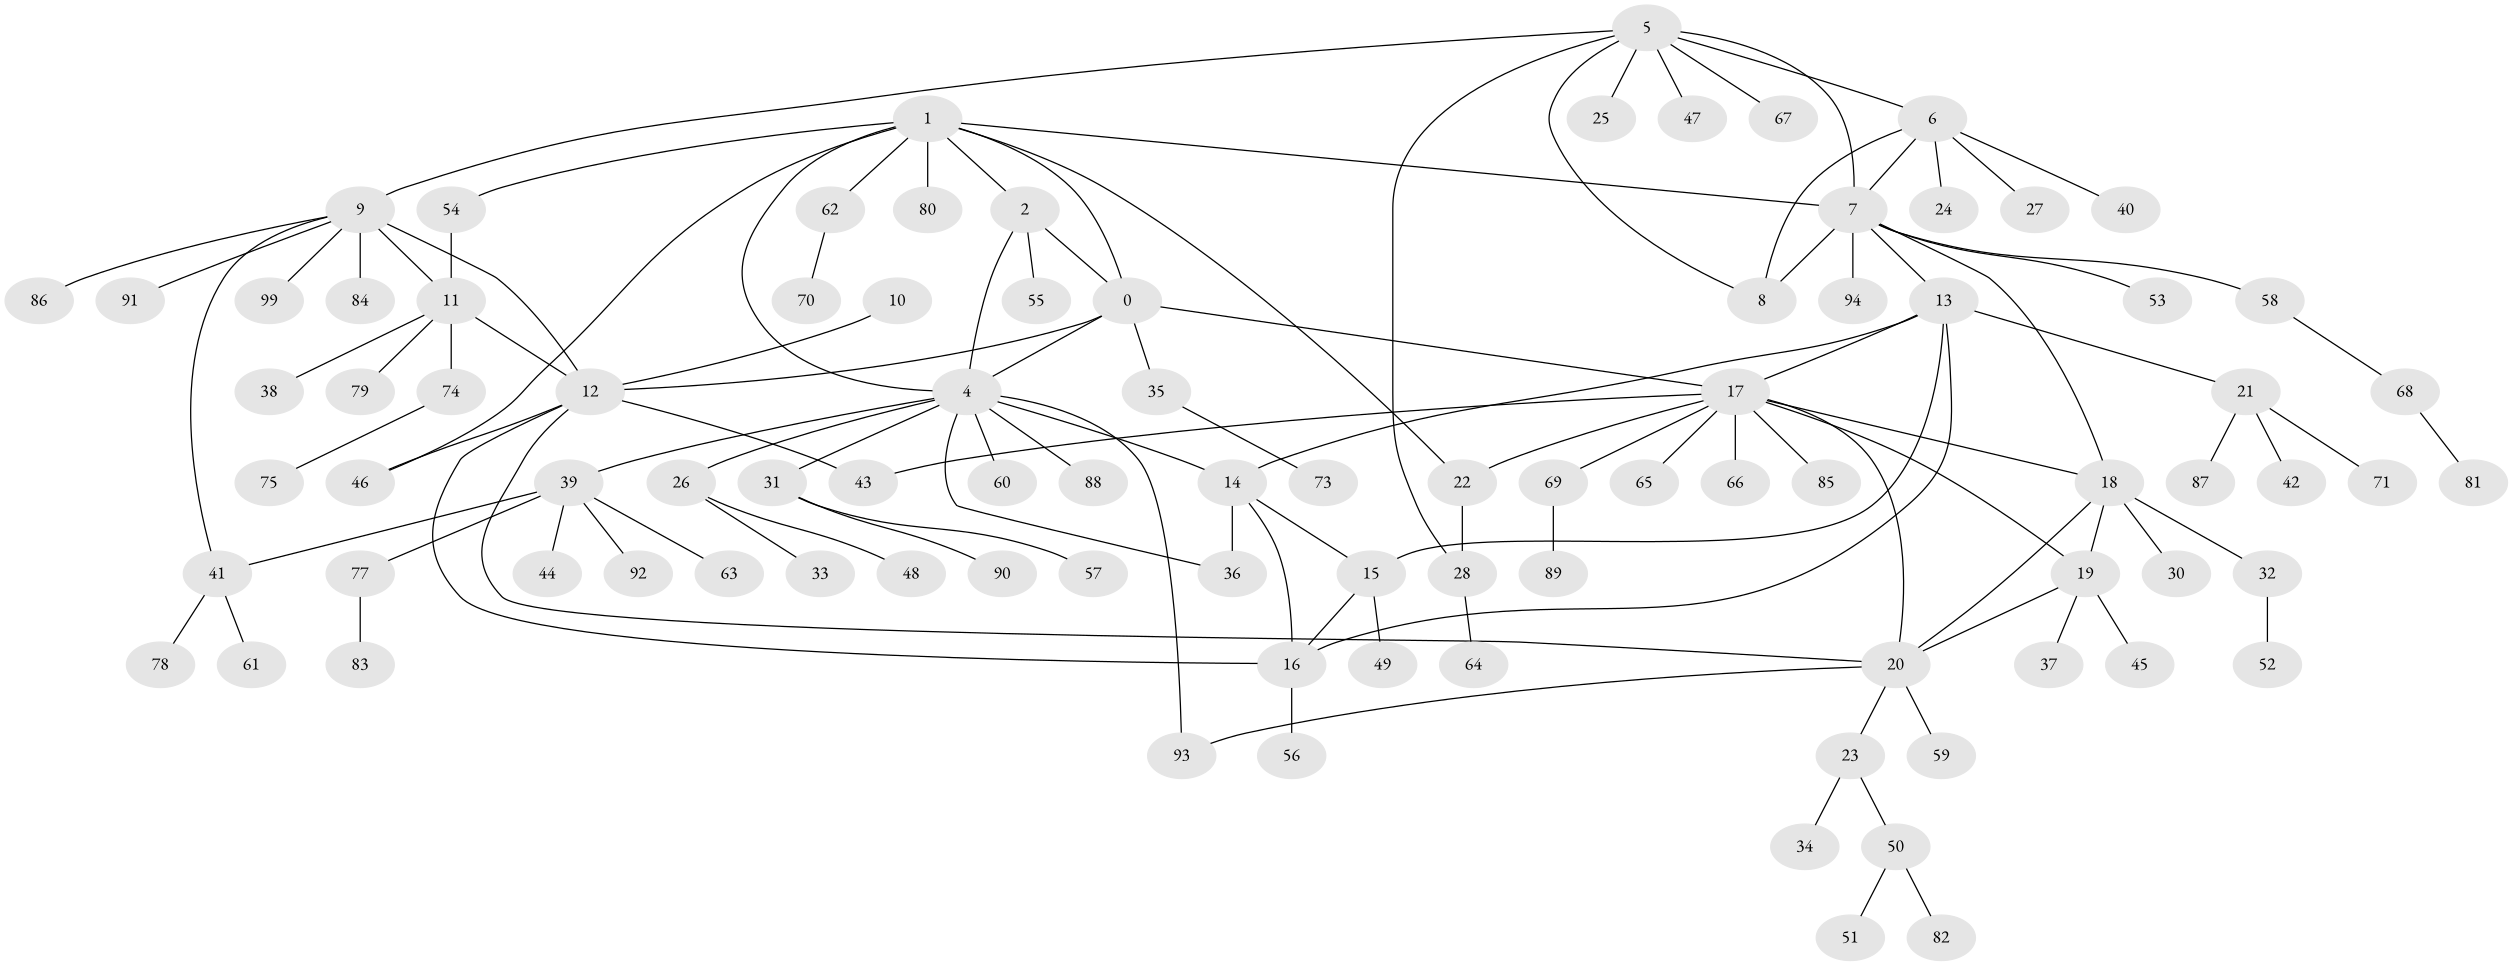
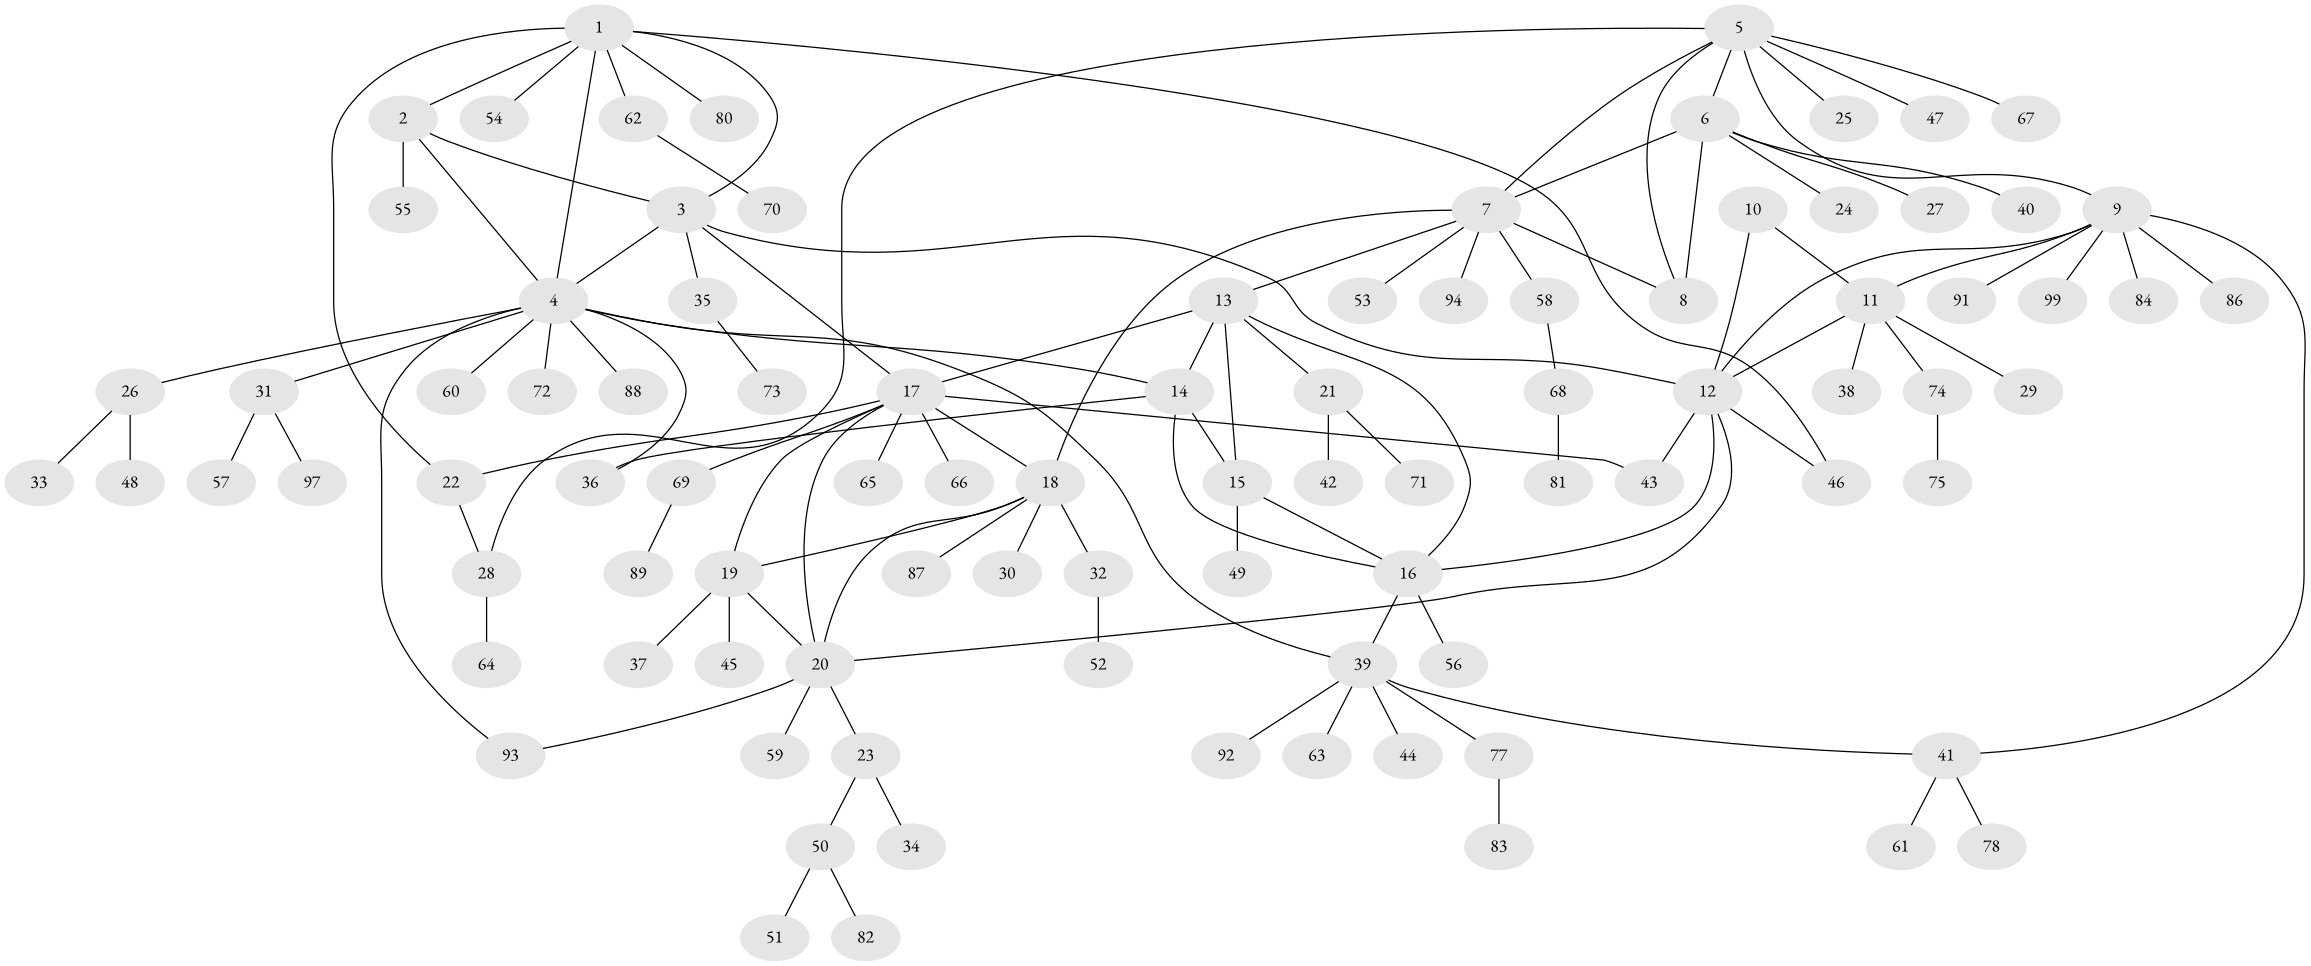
edge "1" -- "7": removed
edge "54" -- "11": now "10" -- "11"
node "0": label "0" -> "3"
node "79": label "79" -> "29"
node "72": added
edge "21" -- "87": now "18" -- "87"
node "85": removed
node "90": label "90" -> "97"
edge "16" -- "39": added
